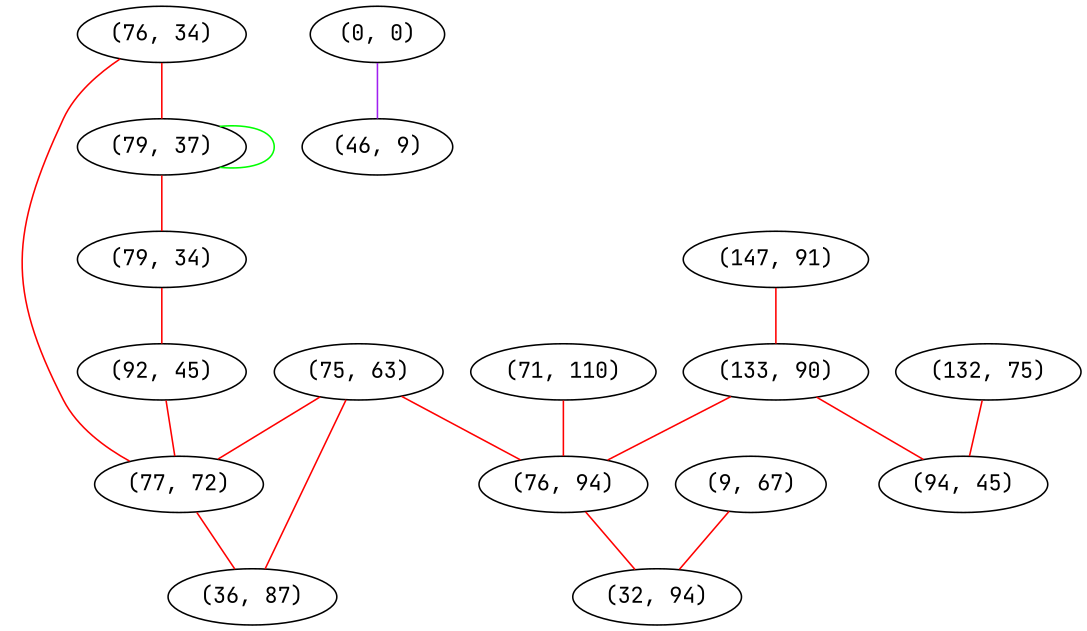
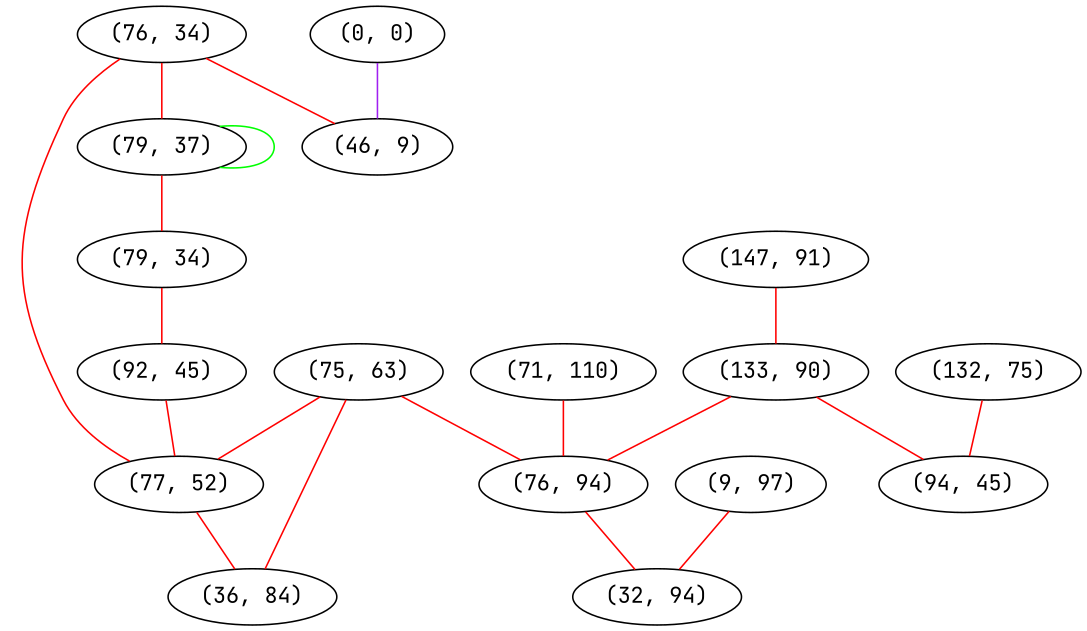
edge "(76, 34)" -- "(46, 9)": added
node "(77, 72)": label "(77, 72)" -> "(77, 52)"
node "(9, 67)": label "(9, 67)" -> "(9, 97)"
node "(36, 87)": label "(36, 87)" -> "(36, 84)"
